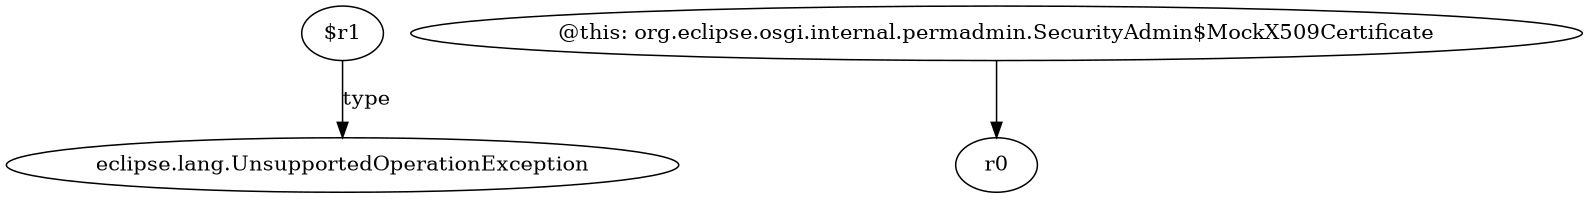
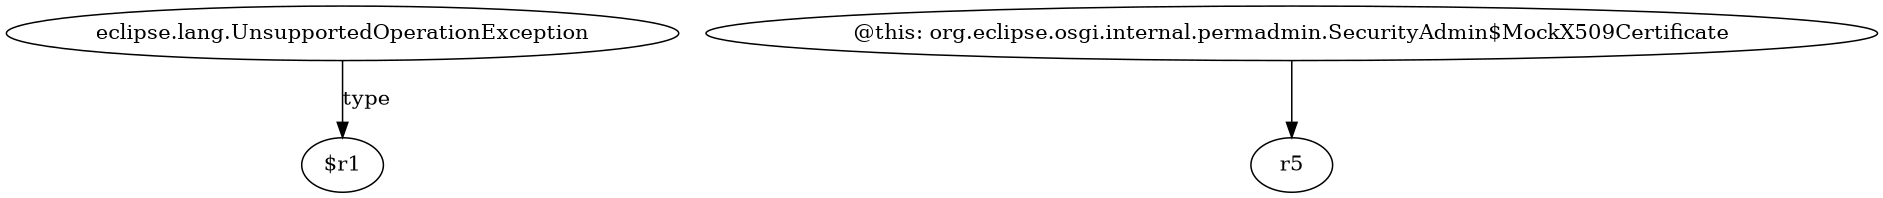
edge "$r1" -> "eclipse.lang.UnsupportedOperationException": reversed
node "r0": label "r0" -> "r5"
